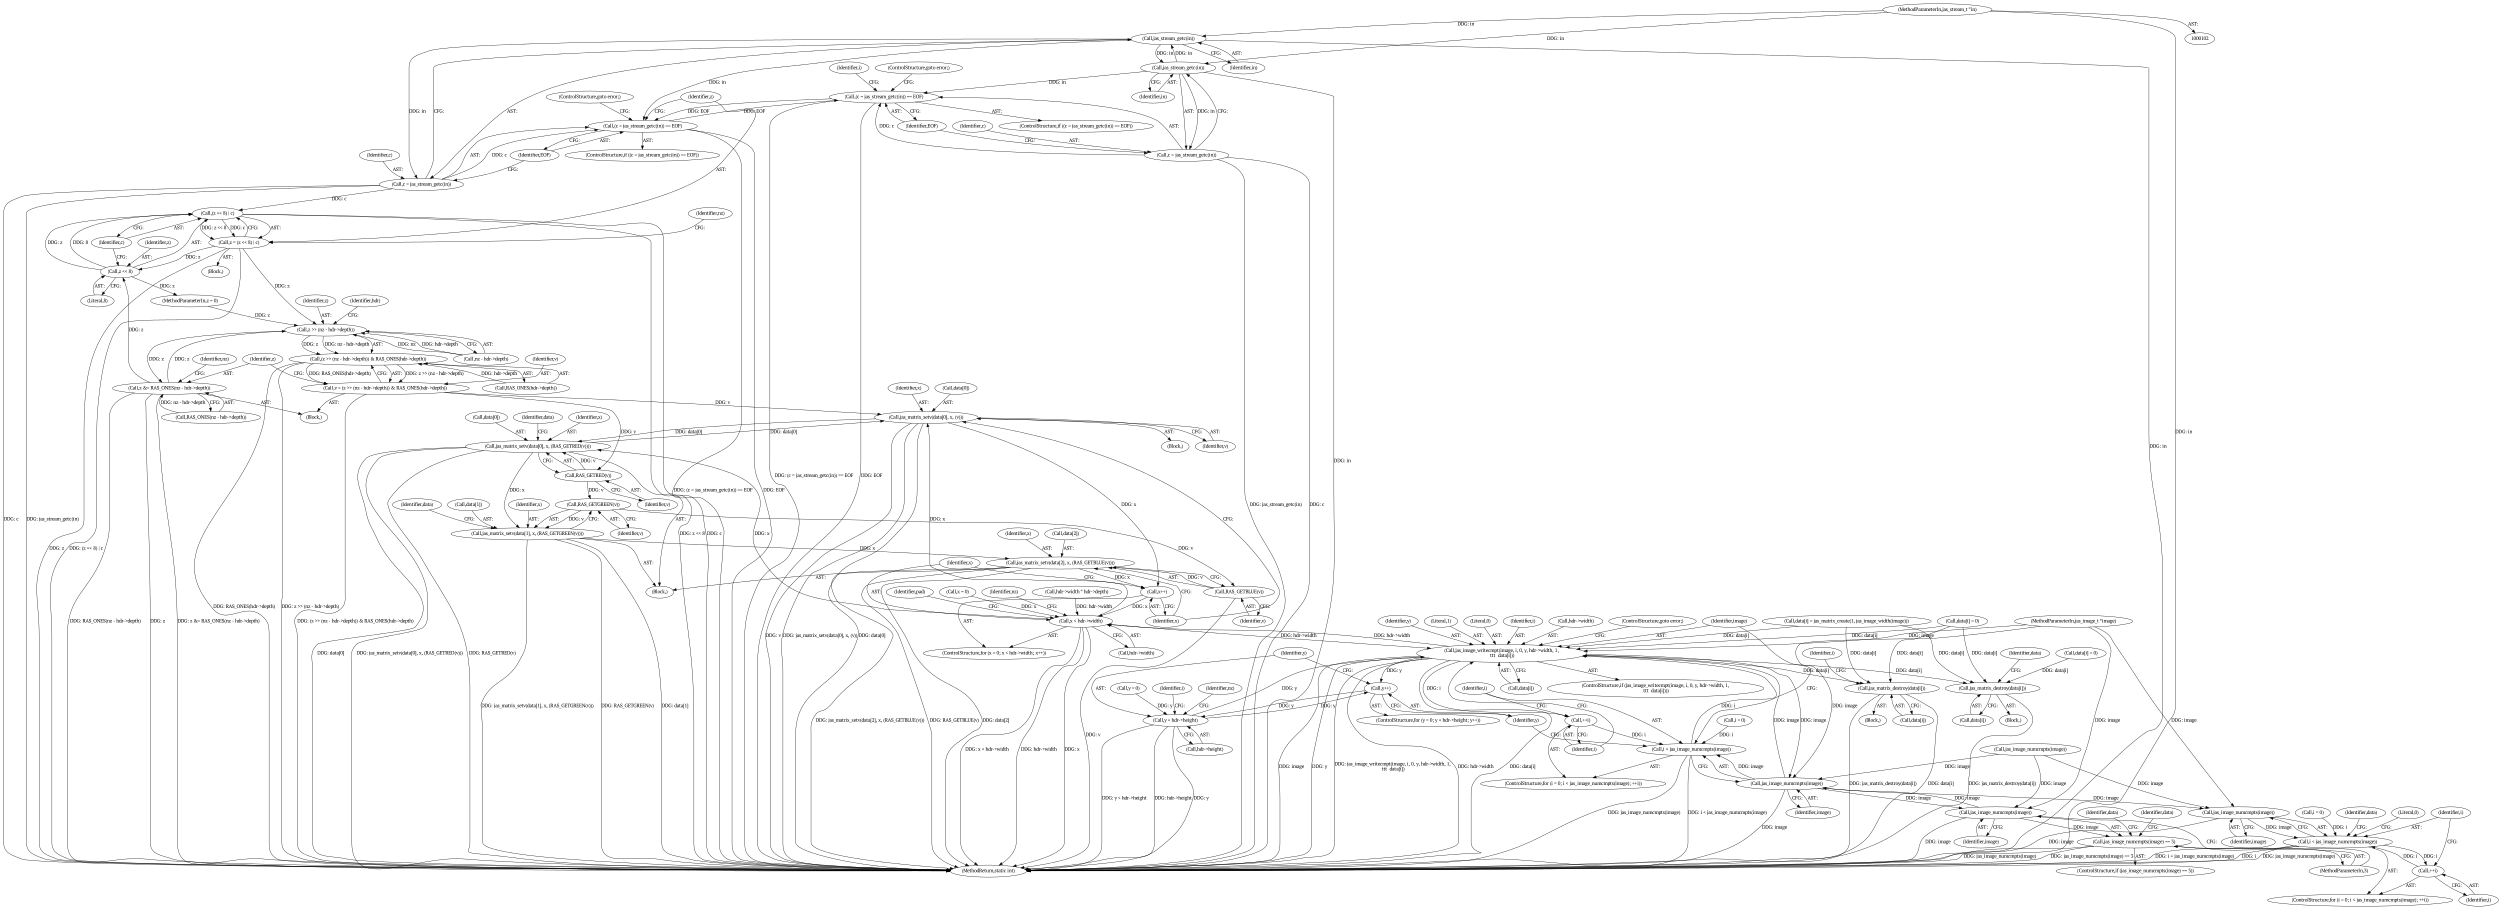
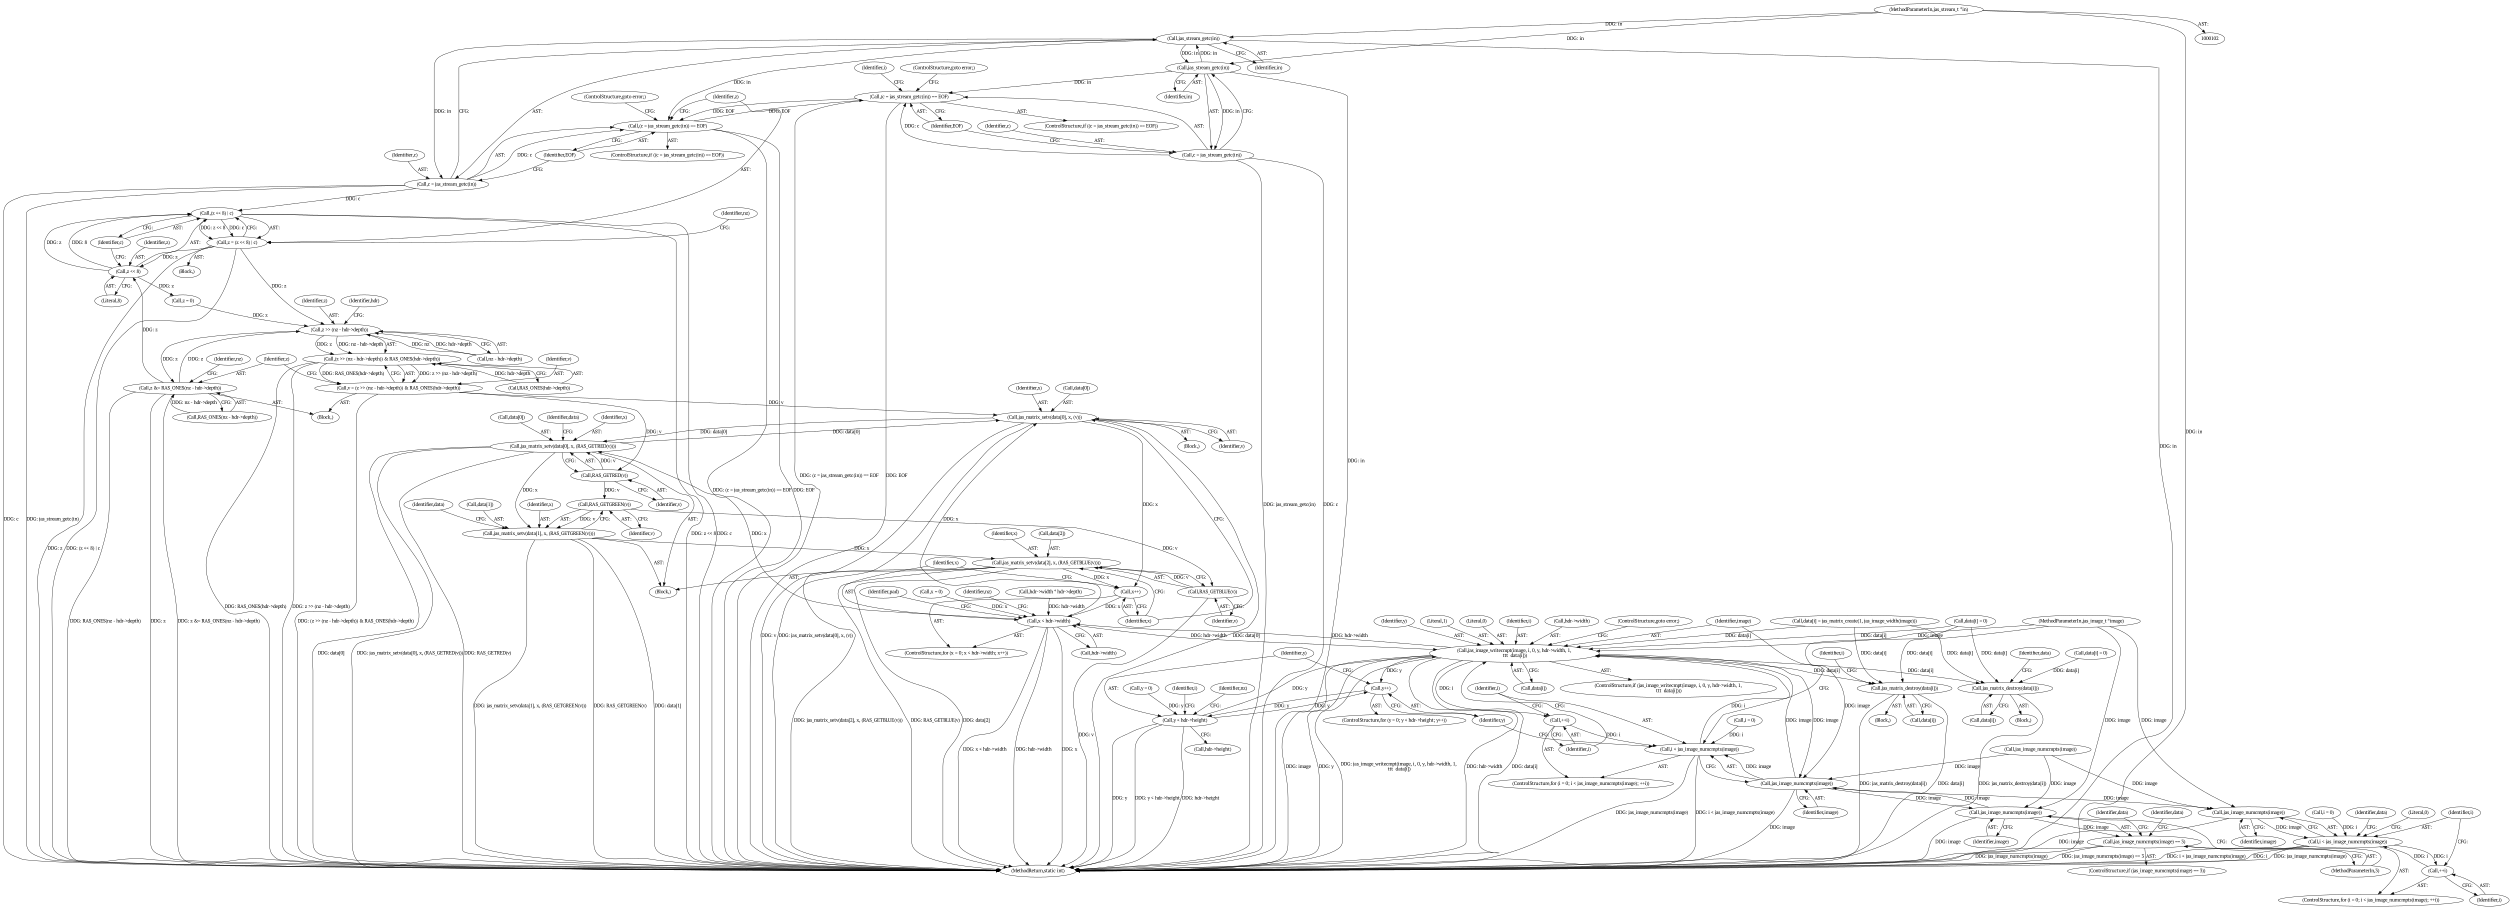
node "(MethodParameterIn,z = 0)": label "(MethodParameterIn,z = 0)" -> "(Call,z = 0)"
edge "(Call,(z >> (nz - hdr->depth)) & RAS_ONES(hdr->depth))" -> "(Call,RAS_ONES(hdr->depth))": label "AST: " -> "CFG: "
edge "(Call,hdr->height)" -> "(Call,y < hdr->height)": removed, label "AST:"
